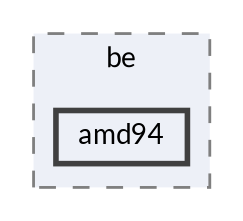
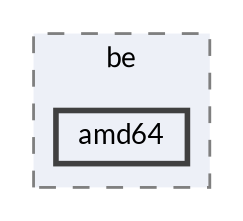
node "amd94": label "amd94" -> "amd64"
